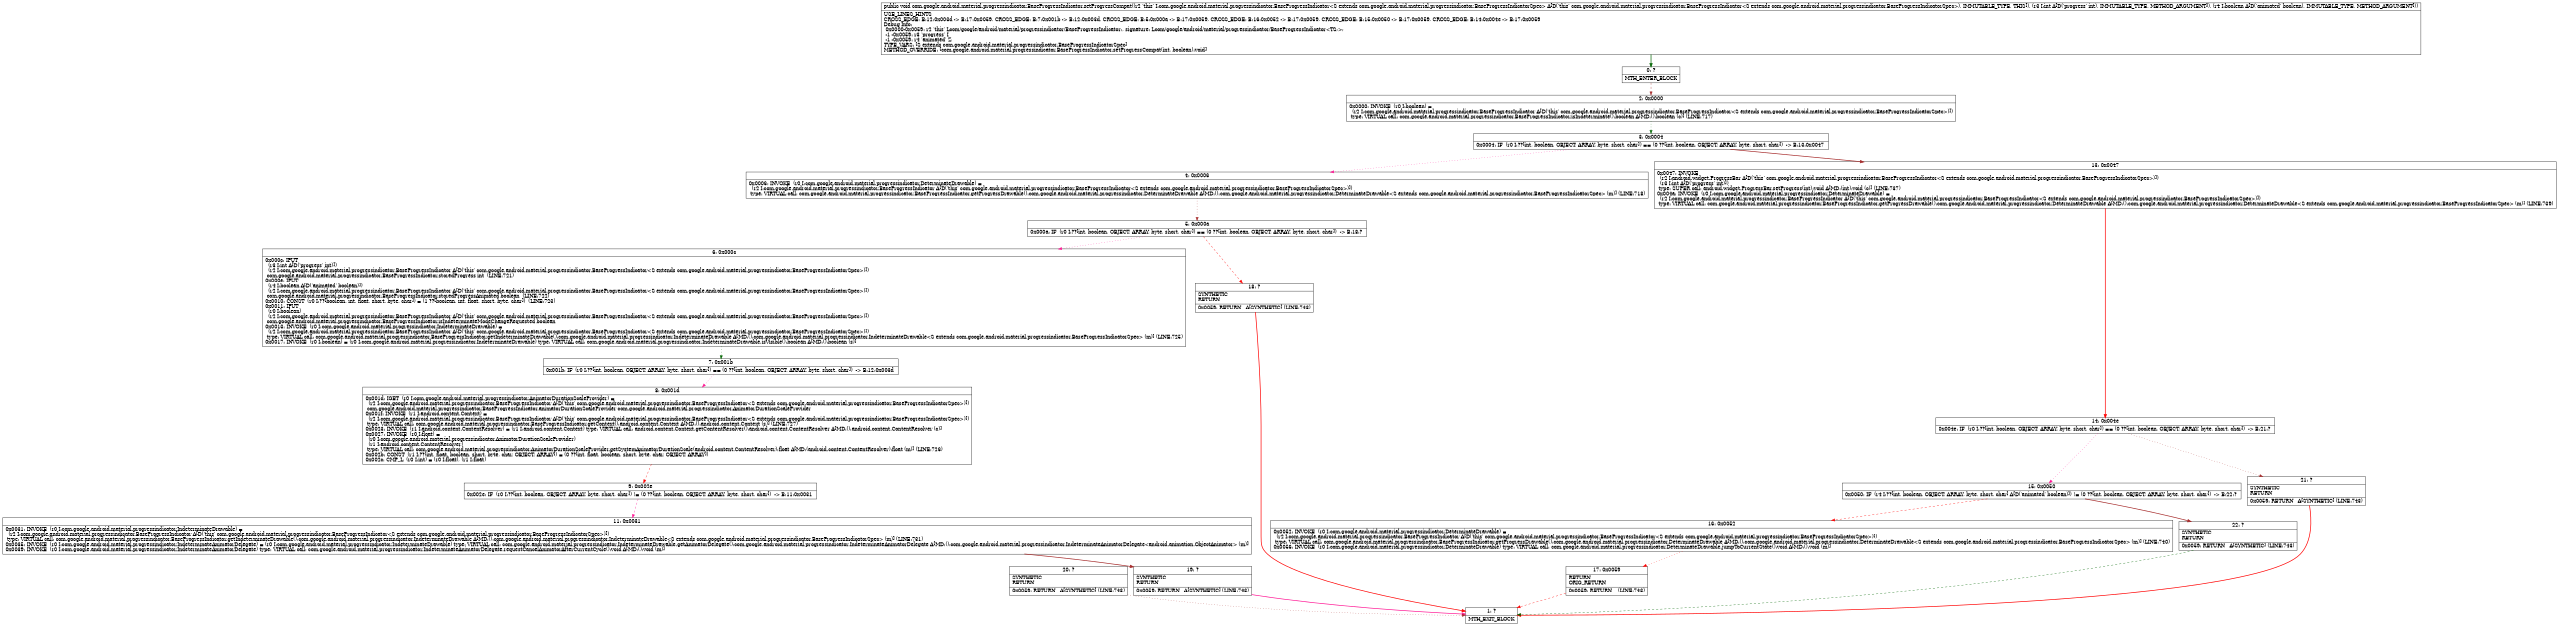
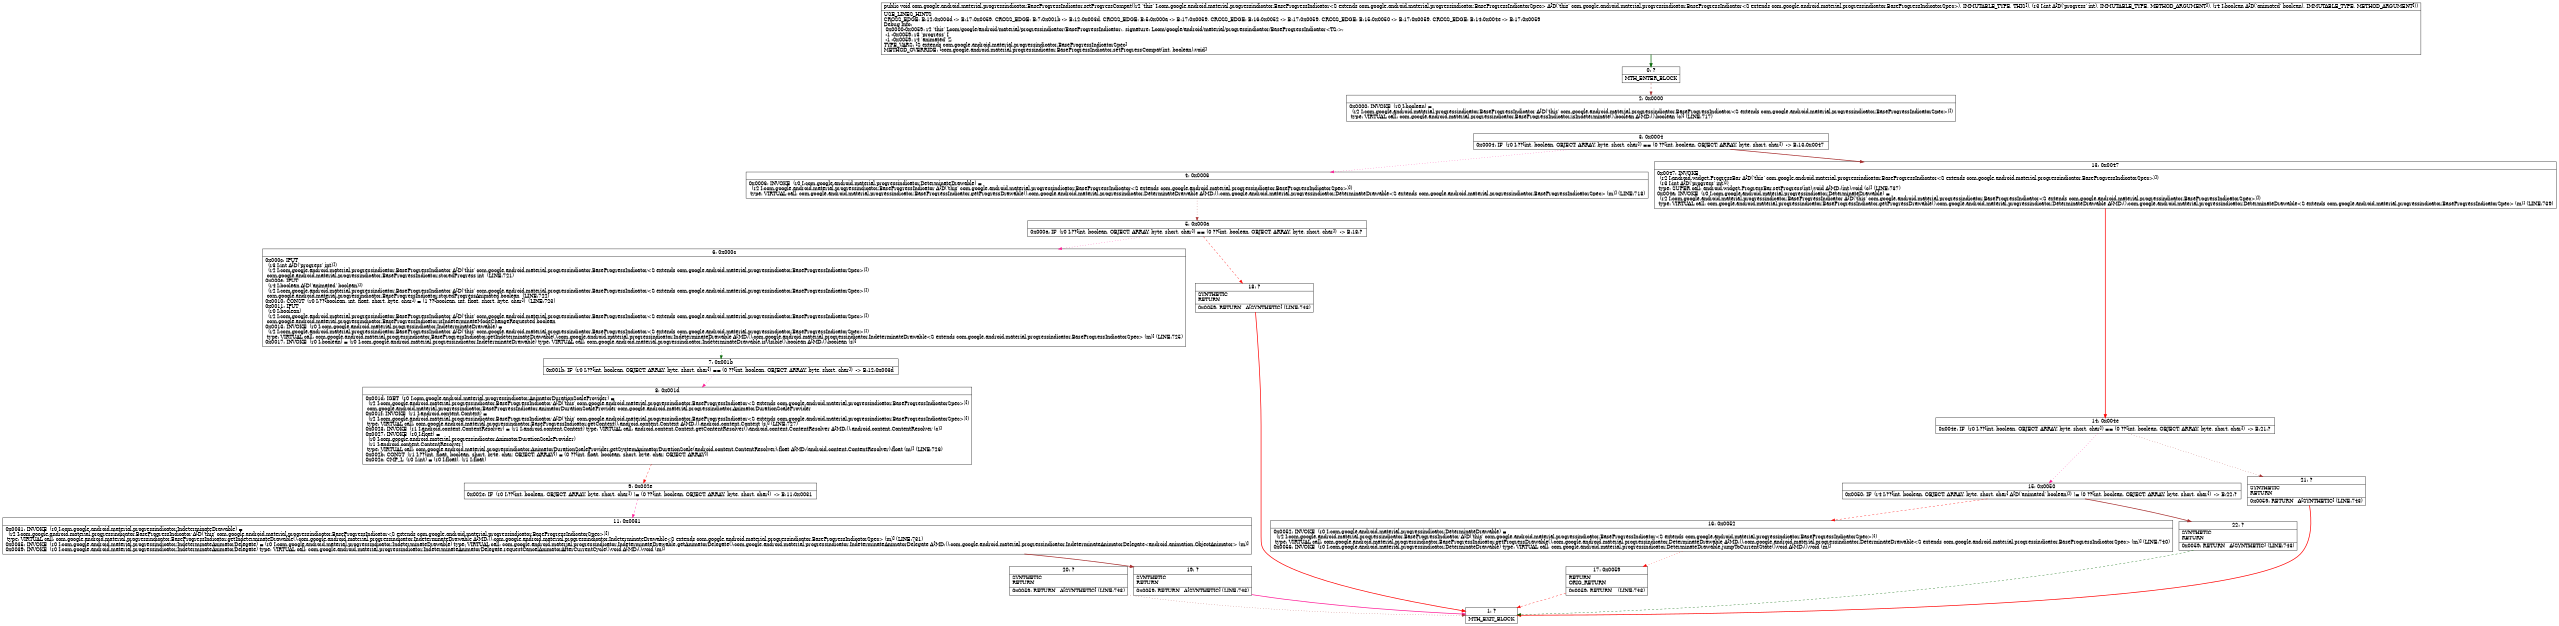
edge "2: 0x0000" -> "3: 0x0004": removed
